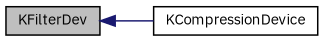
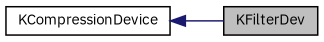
edge "KCompressionDevice" -> "KFilterDev": reversed
